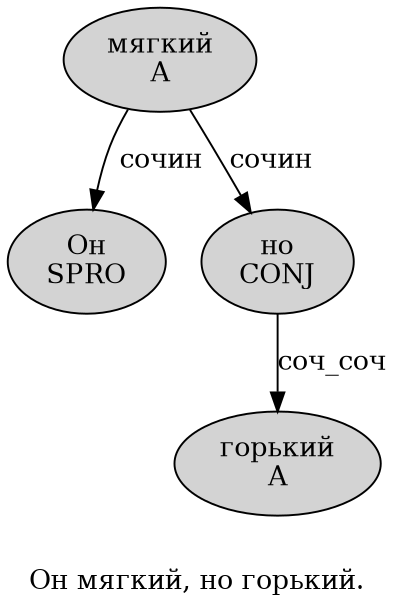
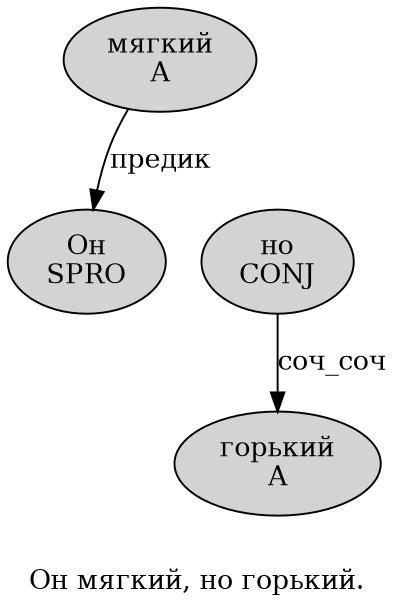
edge "мягкий A" -> "но CONJ": removed, label "сочин"
edge "мягкий A" -> "Он SPRO": label "сочин" -> "предик"
